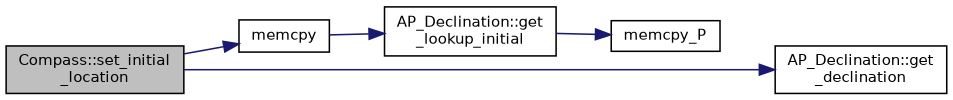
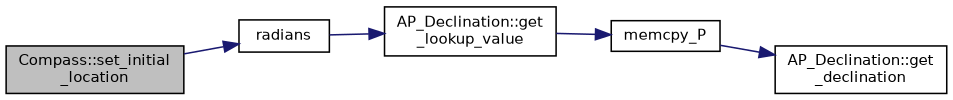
node "AP_Declination::get _lookup_initial": label "AP_Declination::get _lookup_initial" -> "AP_Declination::get _lookup_value"
node "memcpy": label "memcpy" -> "radians"
edge "Compass::set_initial _location" -> "AP_Declination::get _declination": now "memcpy_P" -> "AP_Declination::get _declination"
